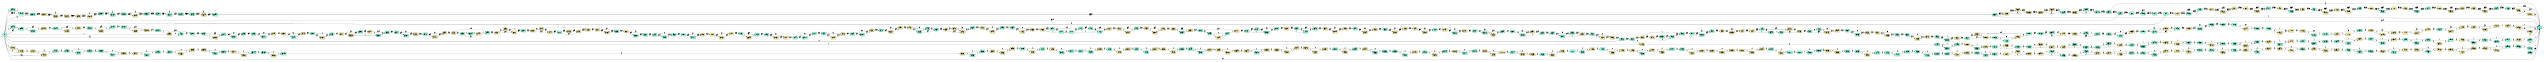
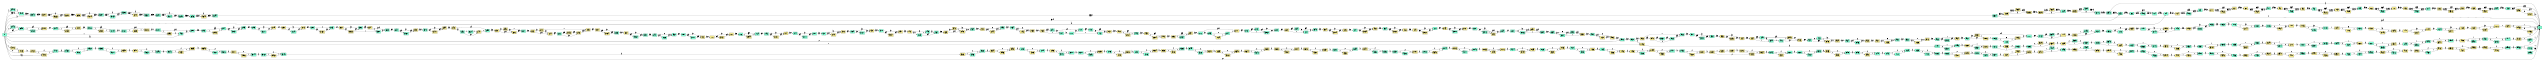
edge "28030" -> "28051": now "28030" -> "43735"
